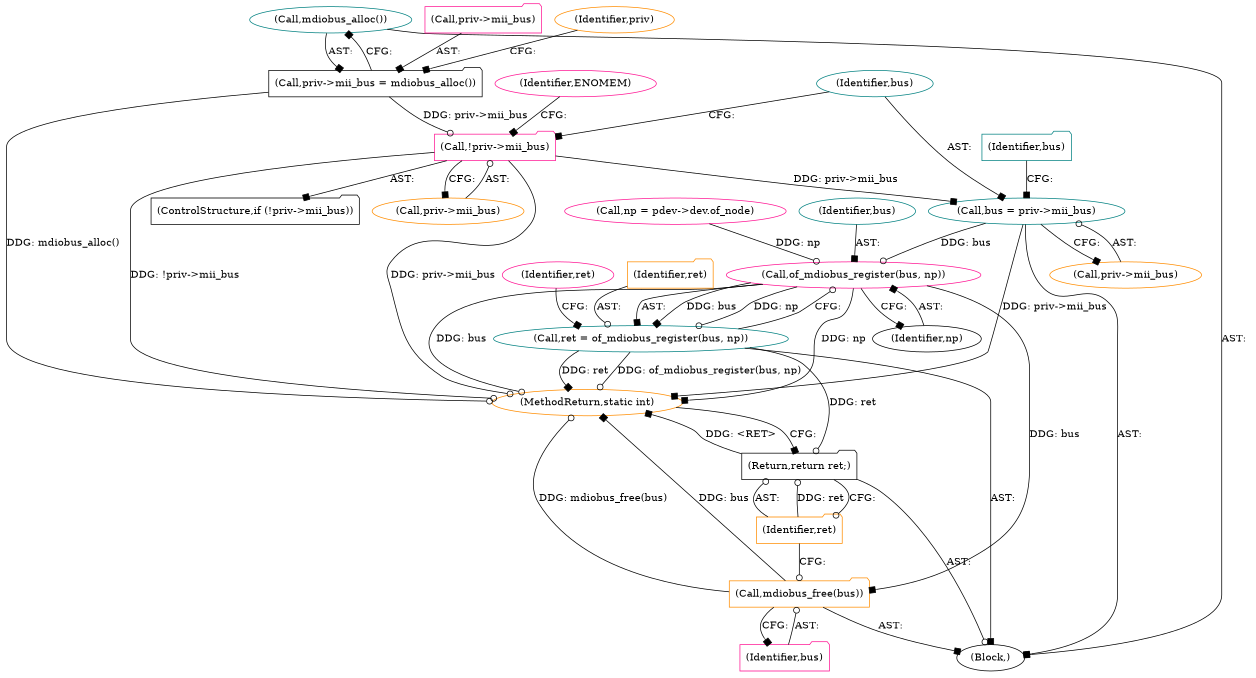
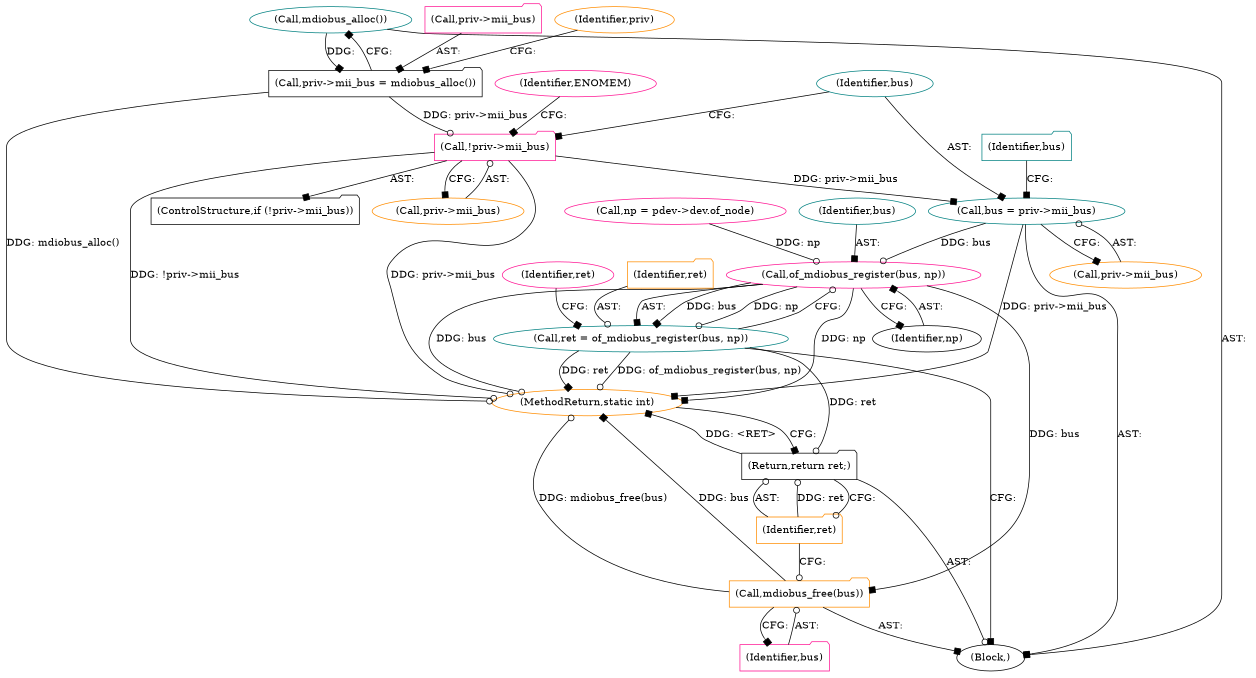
edge "(Call,mdiobus_alloc())" -> "(Call,priv->mii_bus = mdiobus_alloc())": label "AST: " -> "DDG: "
edge "(Call,ret = of_mdiobus_register(bus, np))" -> "(Block,)": label "AST: " -> "CFG: "
